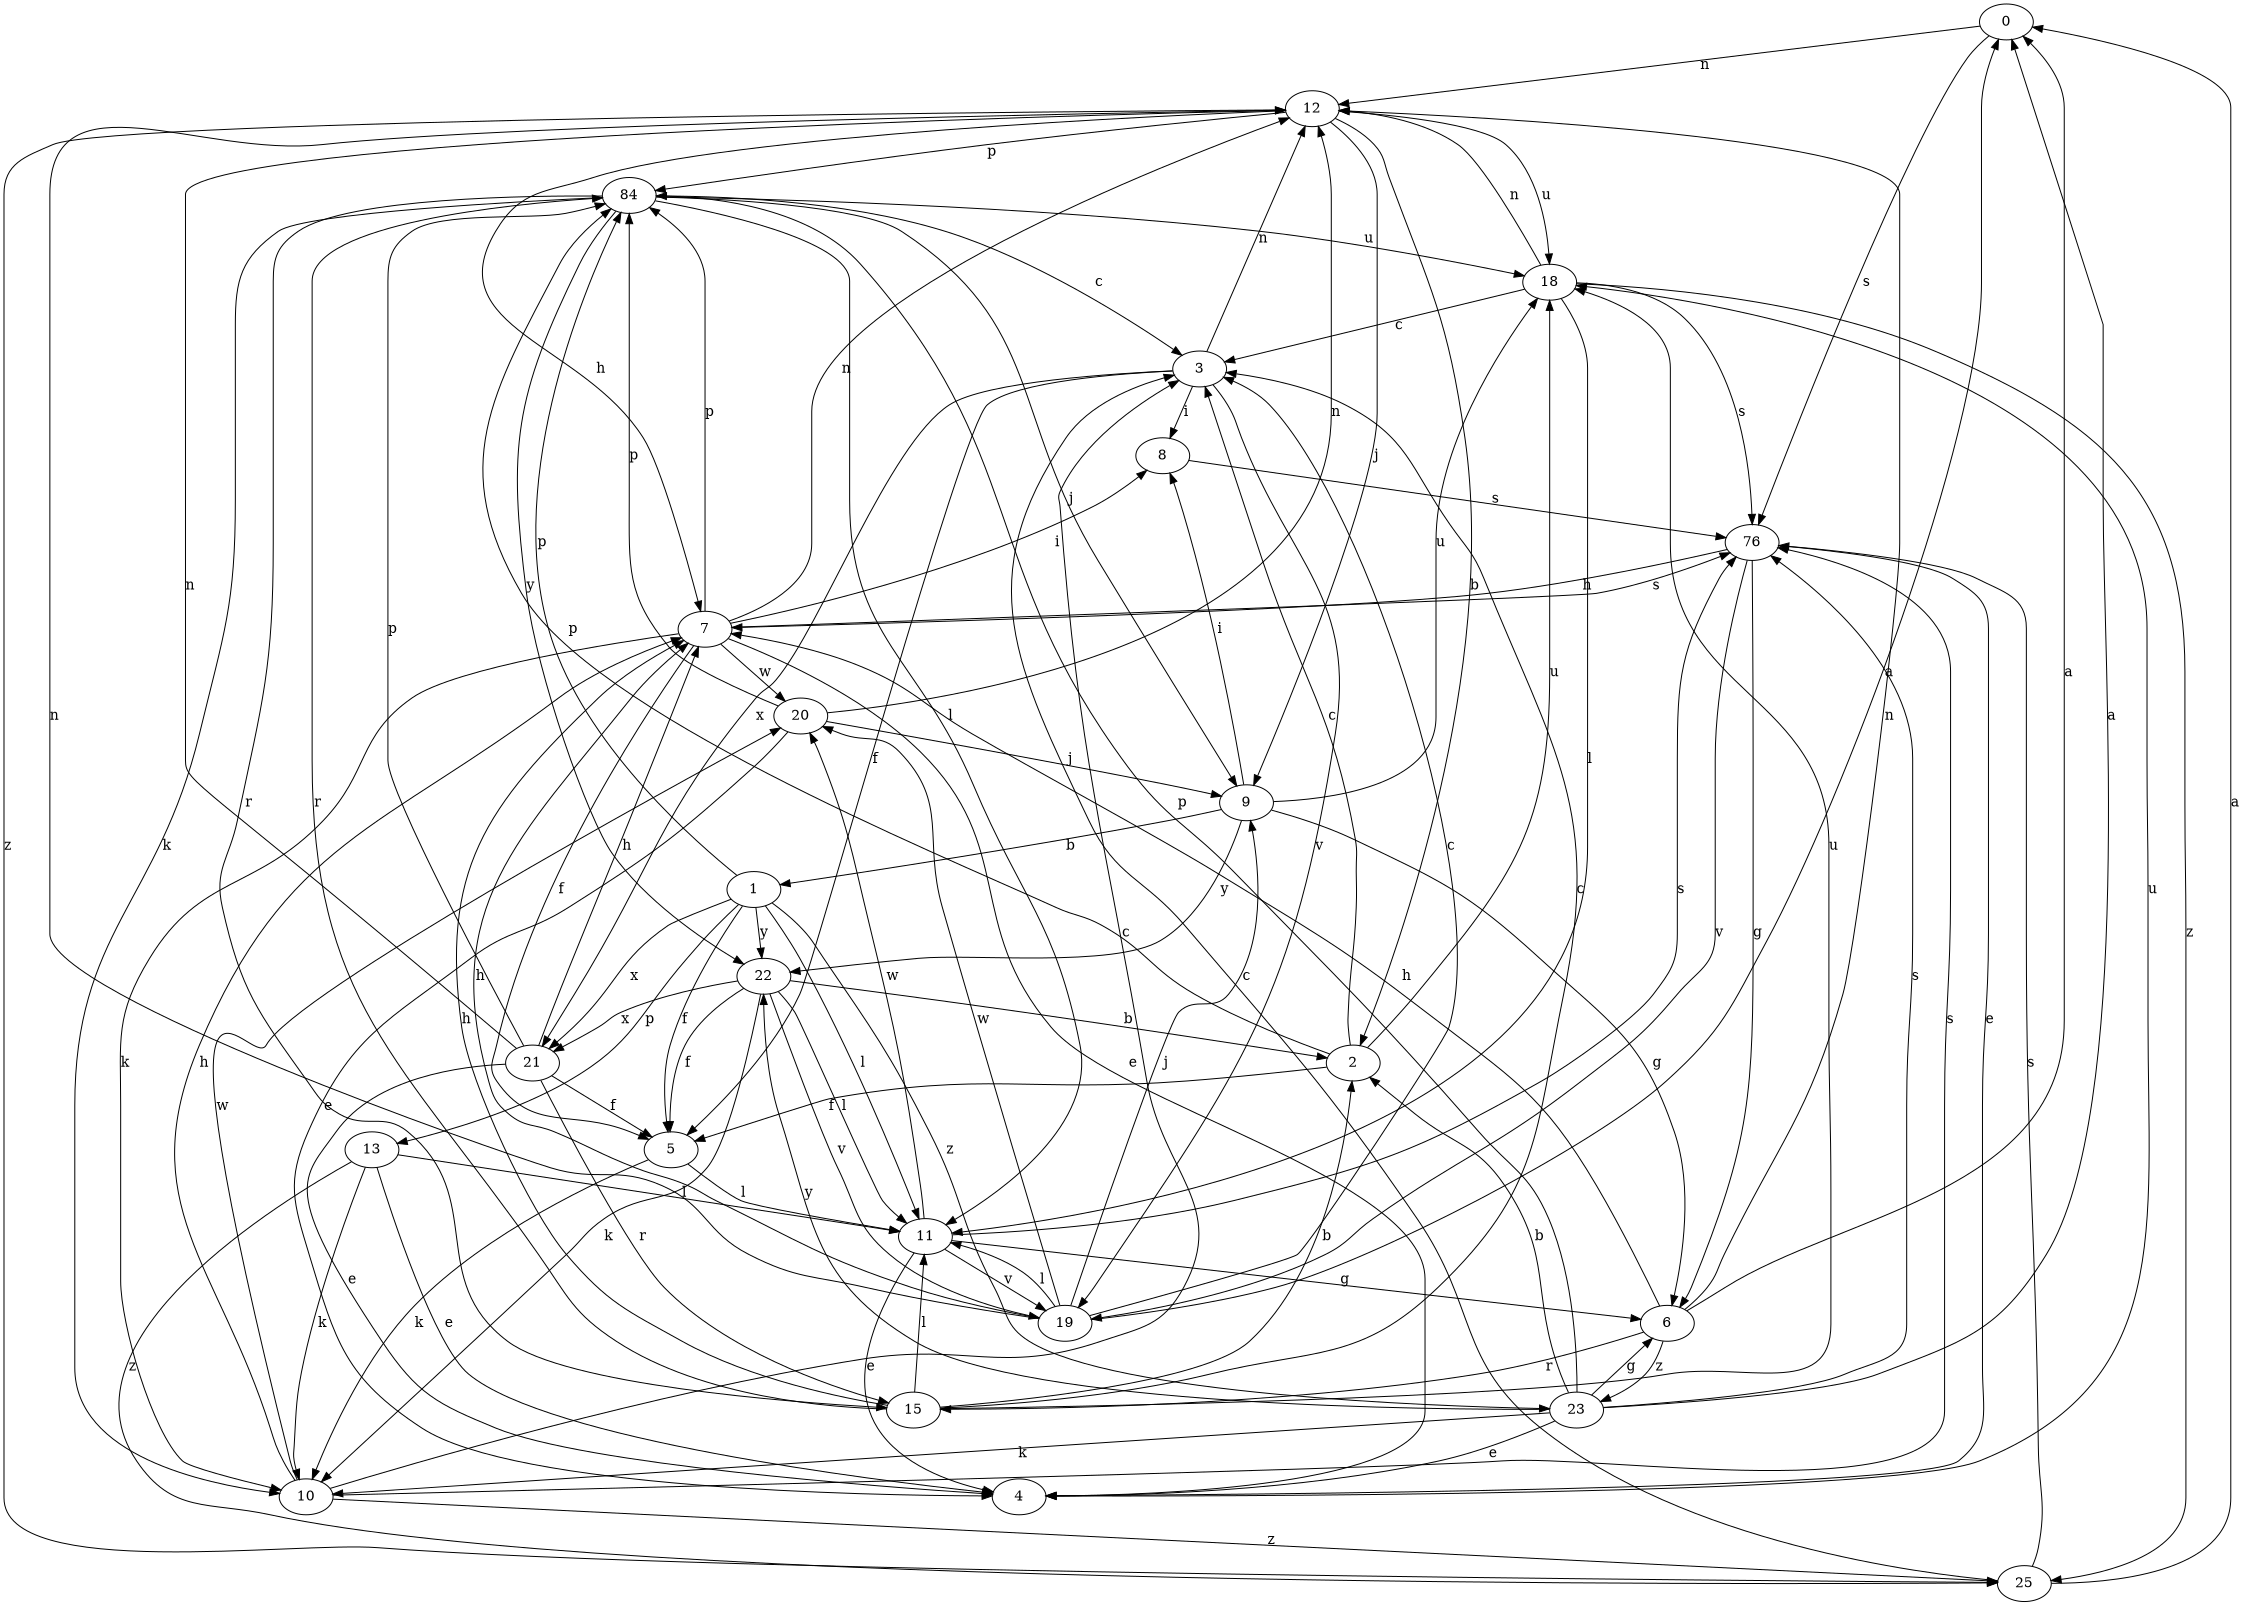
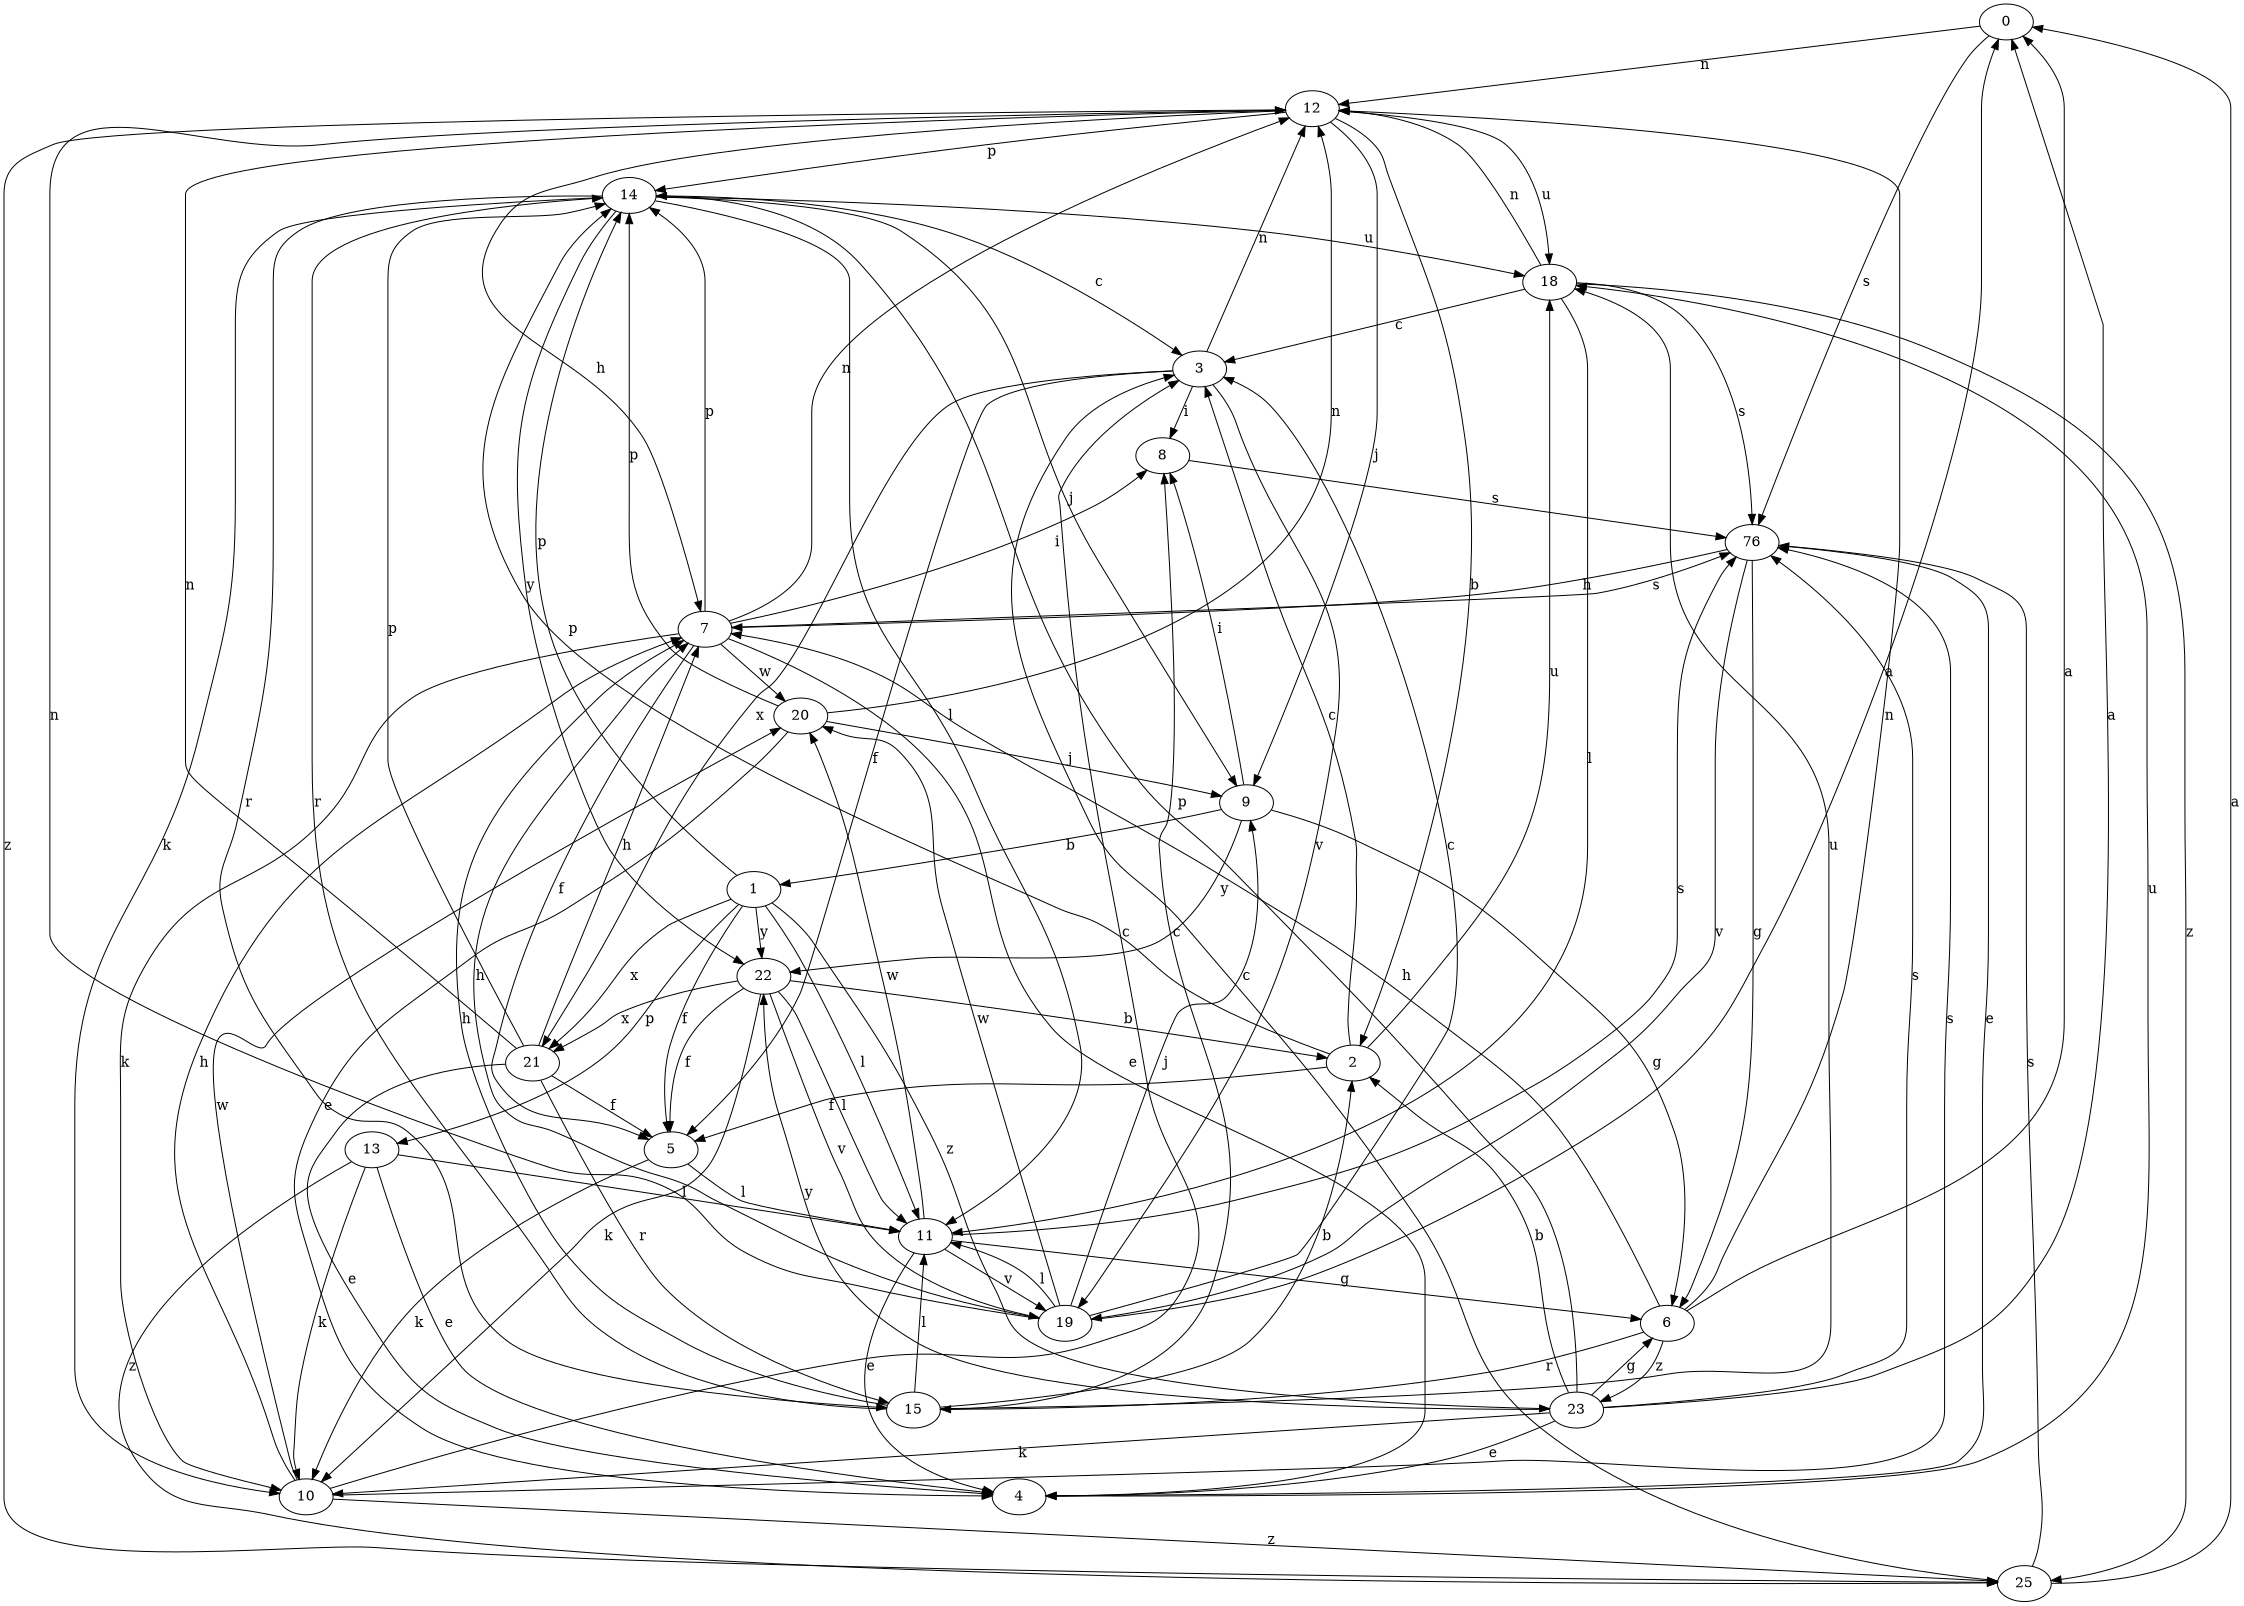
node "84": label "84" -> "14"
edge "9" -> "18": removed, label "u"
edge "15" -> "3": now "15" -> "8"
